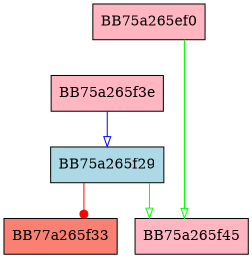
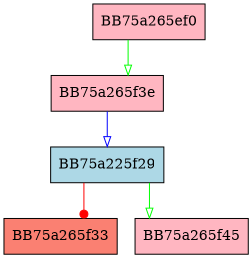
edge "BB75a265ef0" -> "BB75a265f45": now "BB75a265ef0" -> "BB75a265f3e"
node "BB75a265f29": label "BB75a265f29" -> "BB75a225f29"
node "BB77a265f33": label "BB77a265f33" -> "BB75a265f33"
